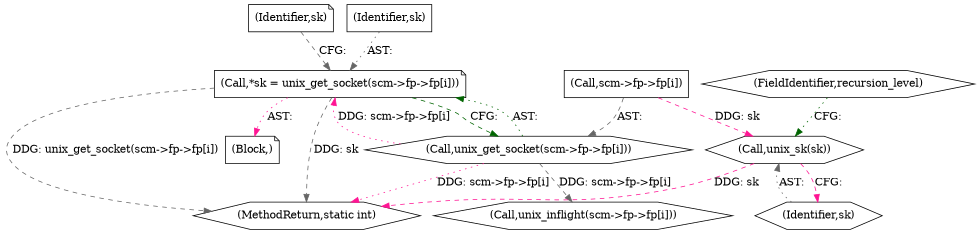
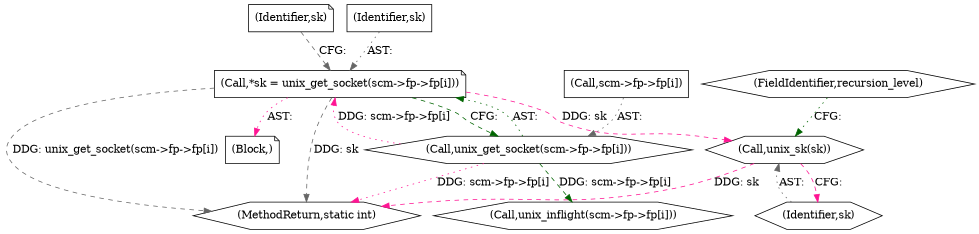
edge "(Call,scm->fp->fp[i])" -> "(Call,unix_sk(sk))": now "(Call,*sk = unix_get_socket(scm->fp->fp[i]))" -> "(Call,unix_sk(sk))"
edge "(Call,scm->fp->fp[i])" -> "(Call,unix_get_socket(scm->fp->fp[i]))": style dashed -> dotted
edge "(Call,unix_get_socket(scm->fp->fp[i]))" -> "(Call,unix_inflight(scm->fp->fp[i]))": color gray40 -> darkgreen
